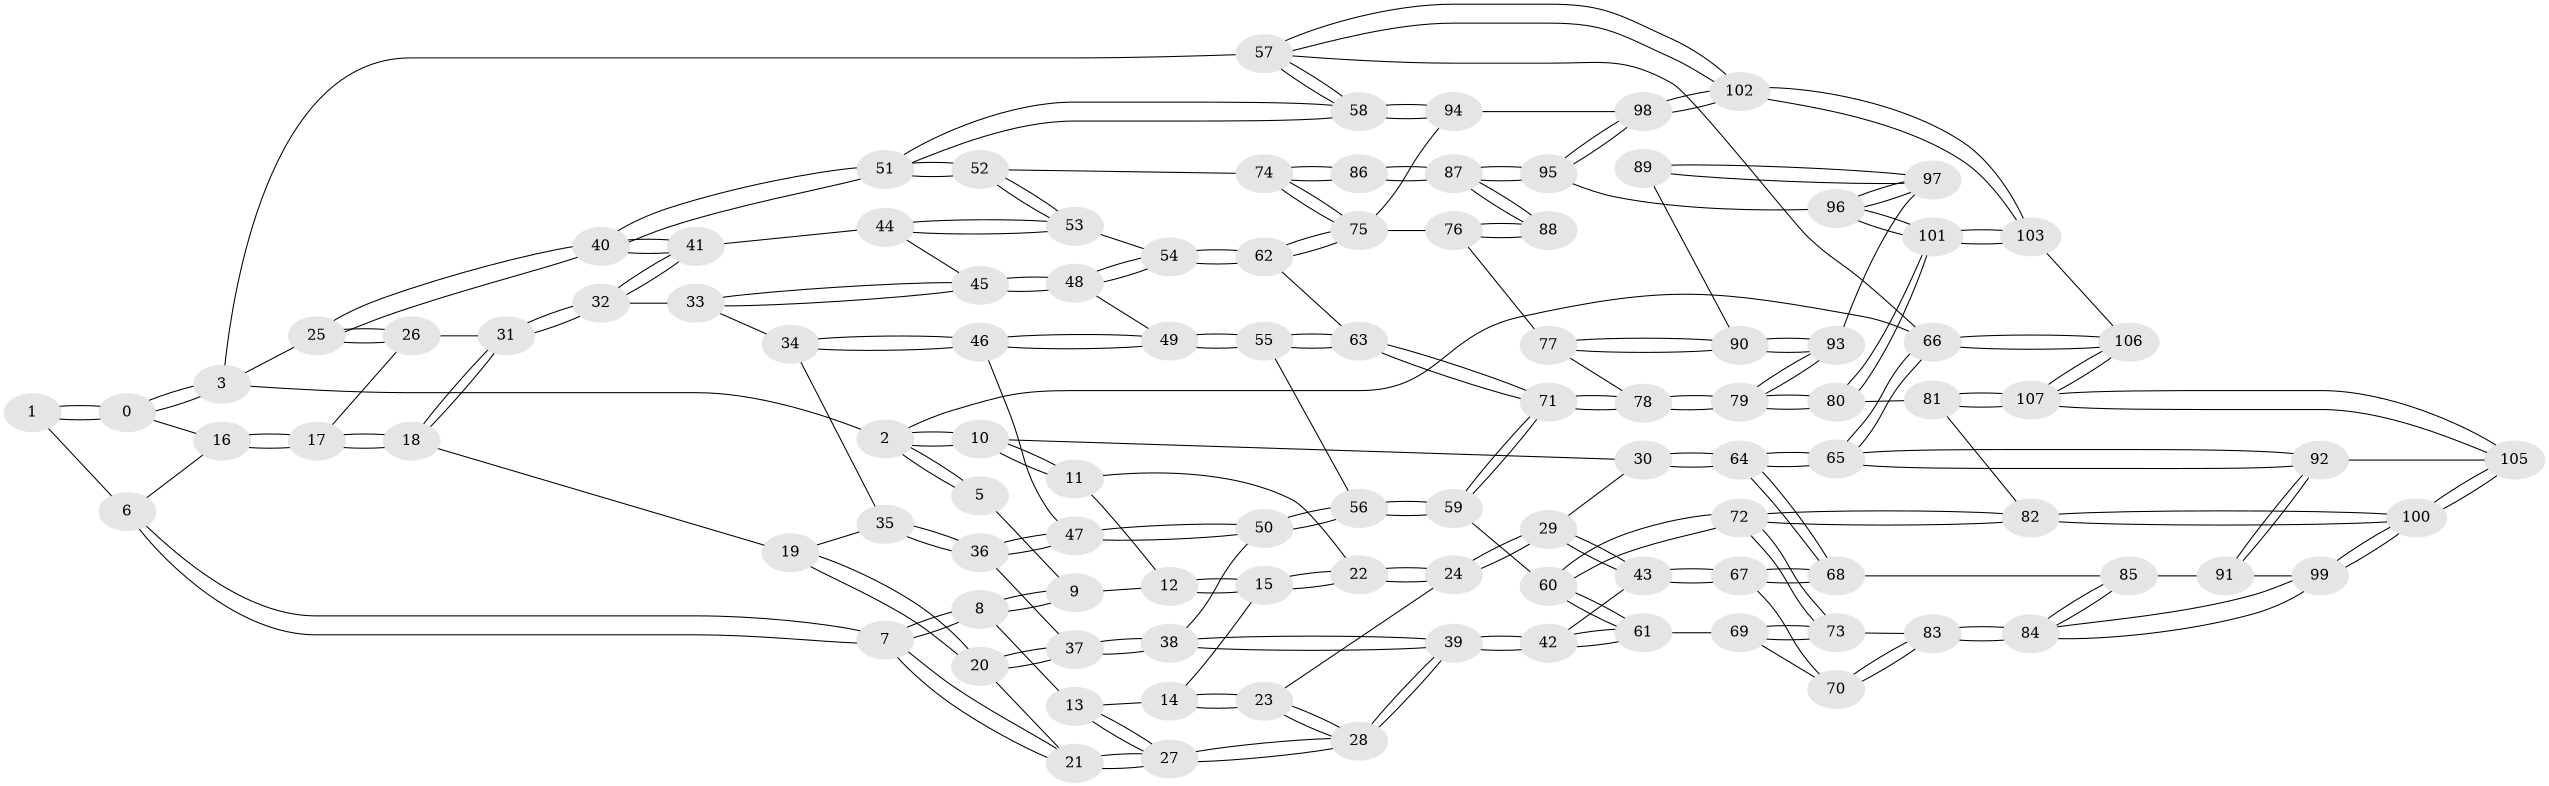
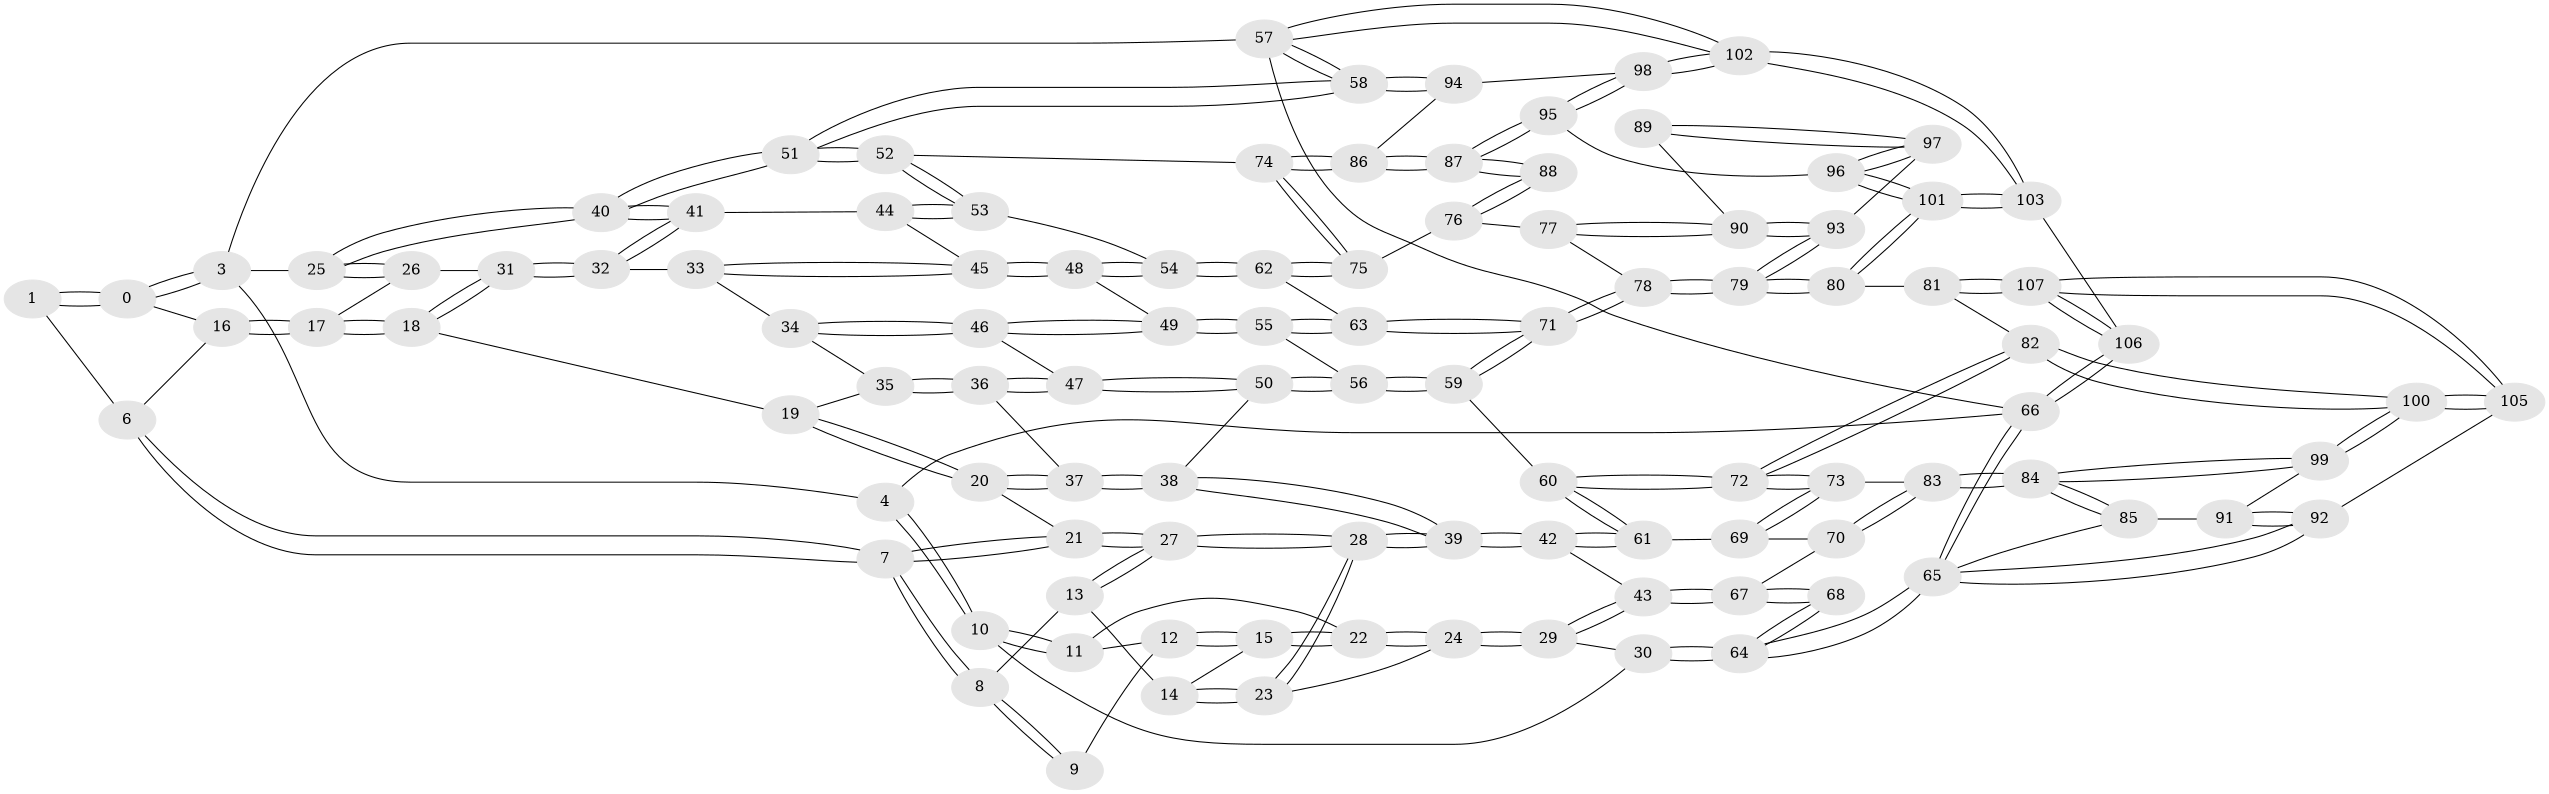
edge "94" -- "75": now "94" -- "86"
node "2": label "2" -> "4"
node "5": removed
edge "68" -- "85": now "65" -- "85"
